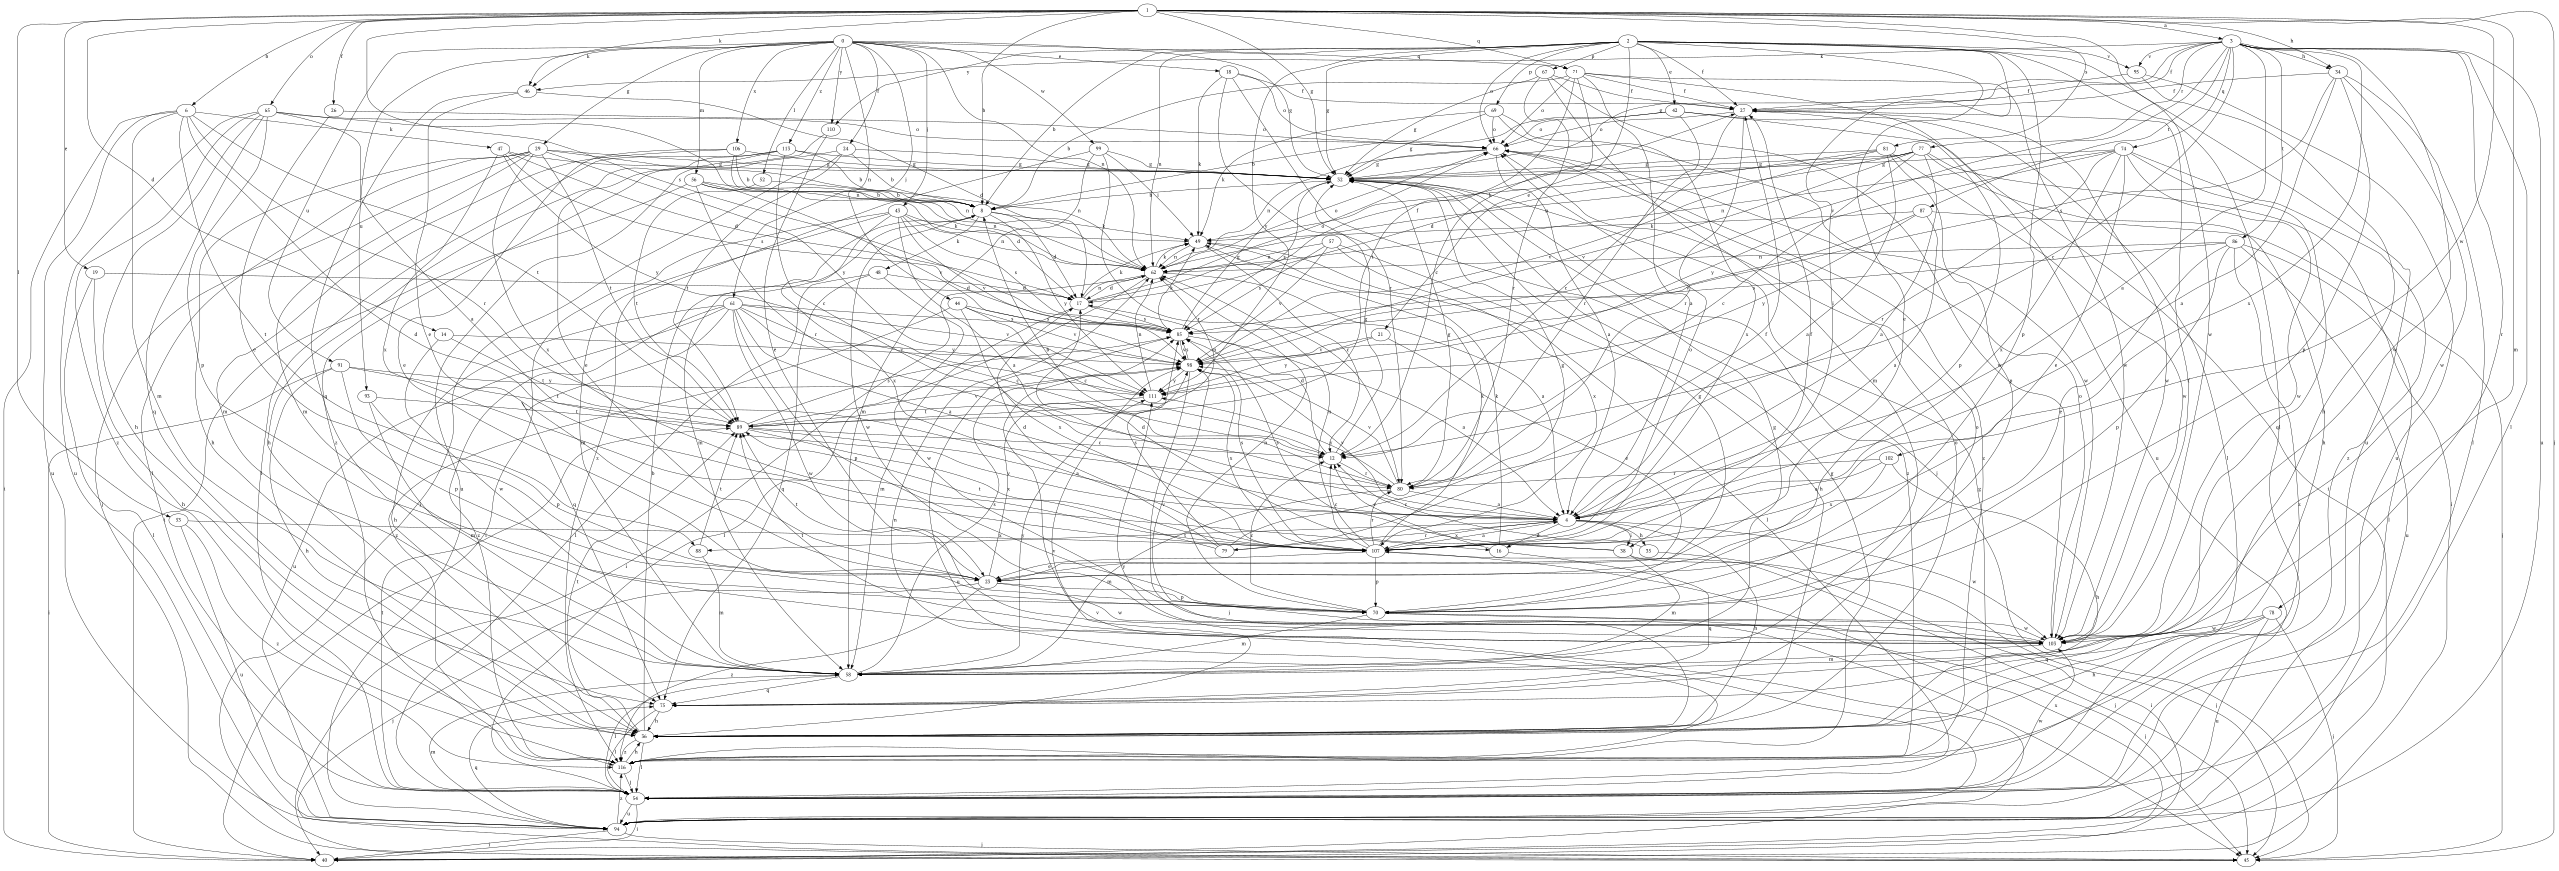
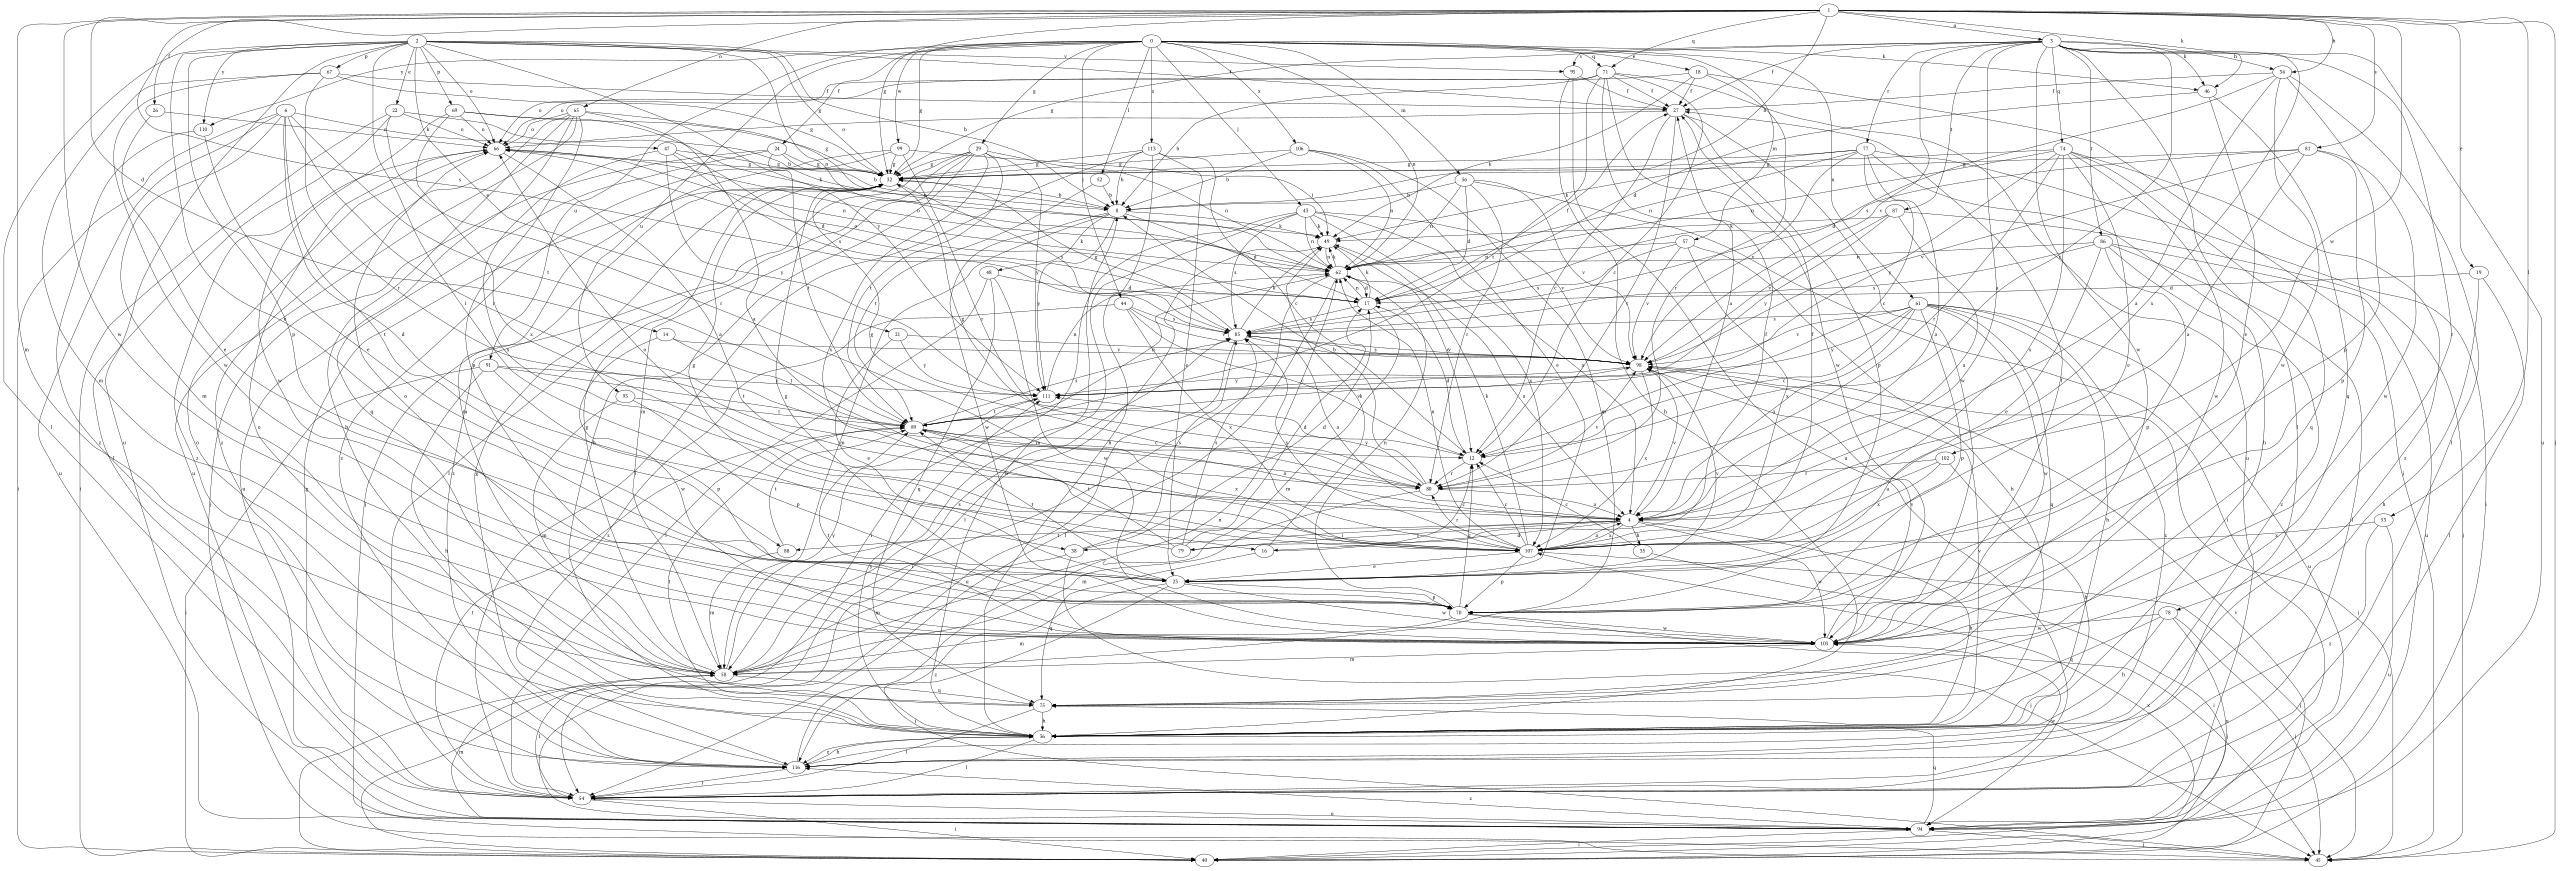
edge "1" -> "6": removed, label "b"
edge "0" -> "57": added, label "m"
node "42": label "42" -> "22"
